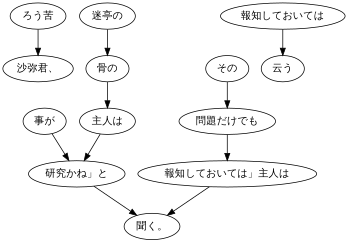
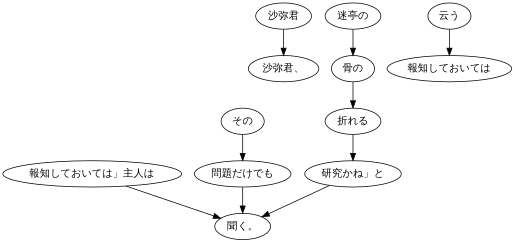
node "ろう苦": label "ろう苦" -> "沙弥君"
edge "報知しておいては" -> "云う": reversed
node "事が": removed
node "主人は": label "主人は" -> "折れる"
edge "問題だけでも" -> "報知しておいては」主人は": now "問題だけでも" -> "聞く。"
